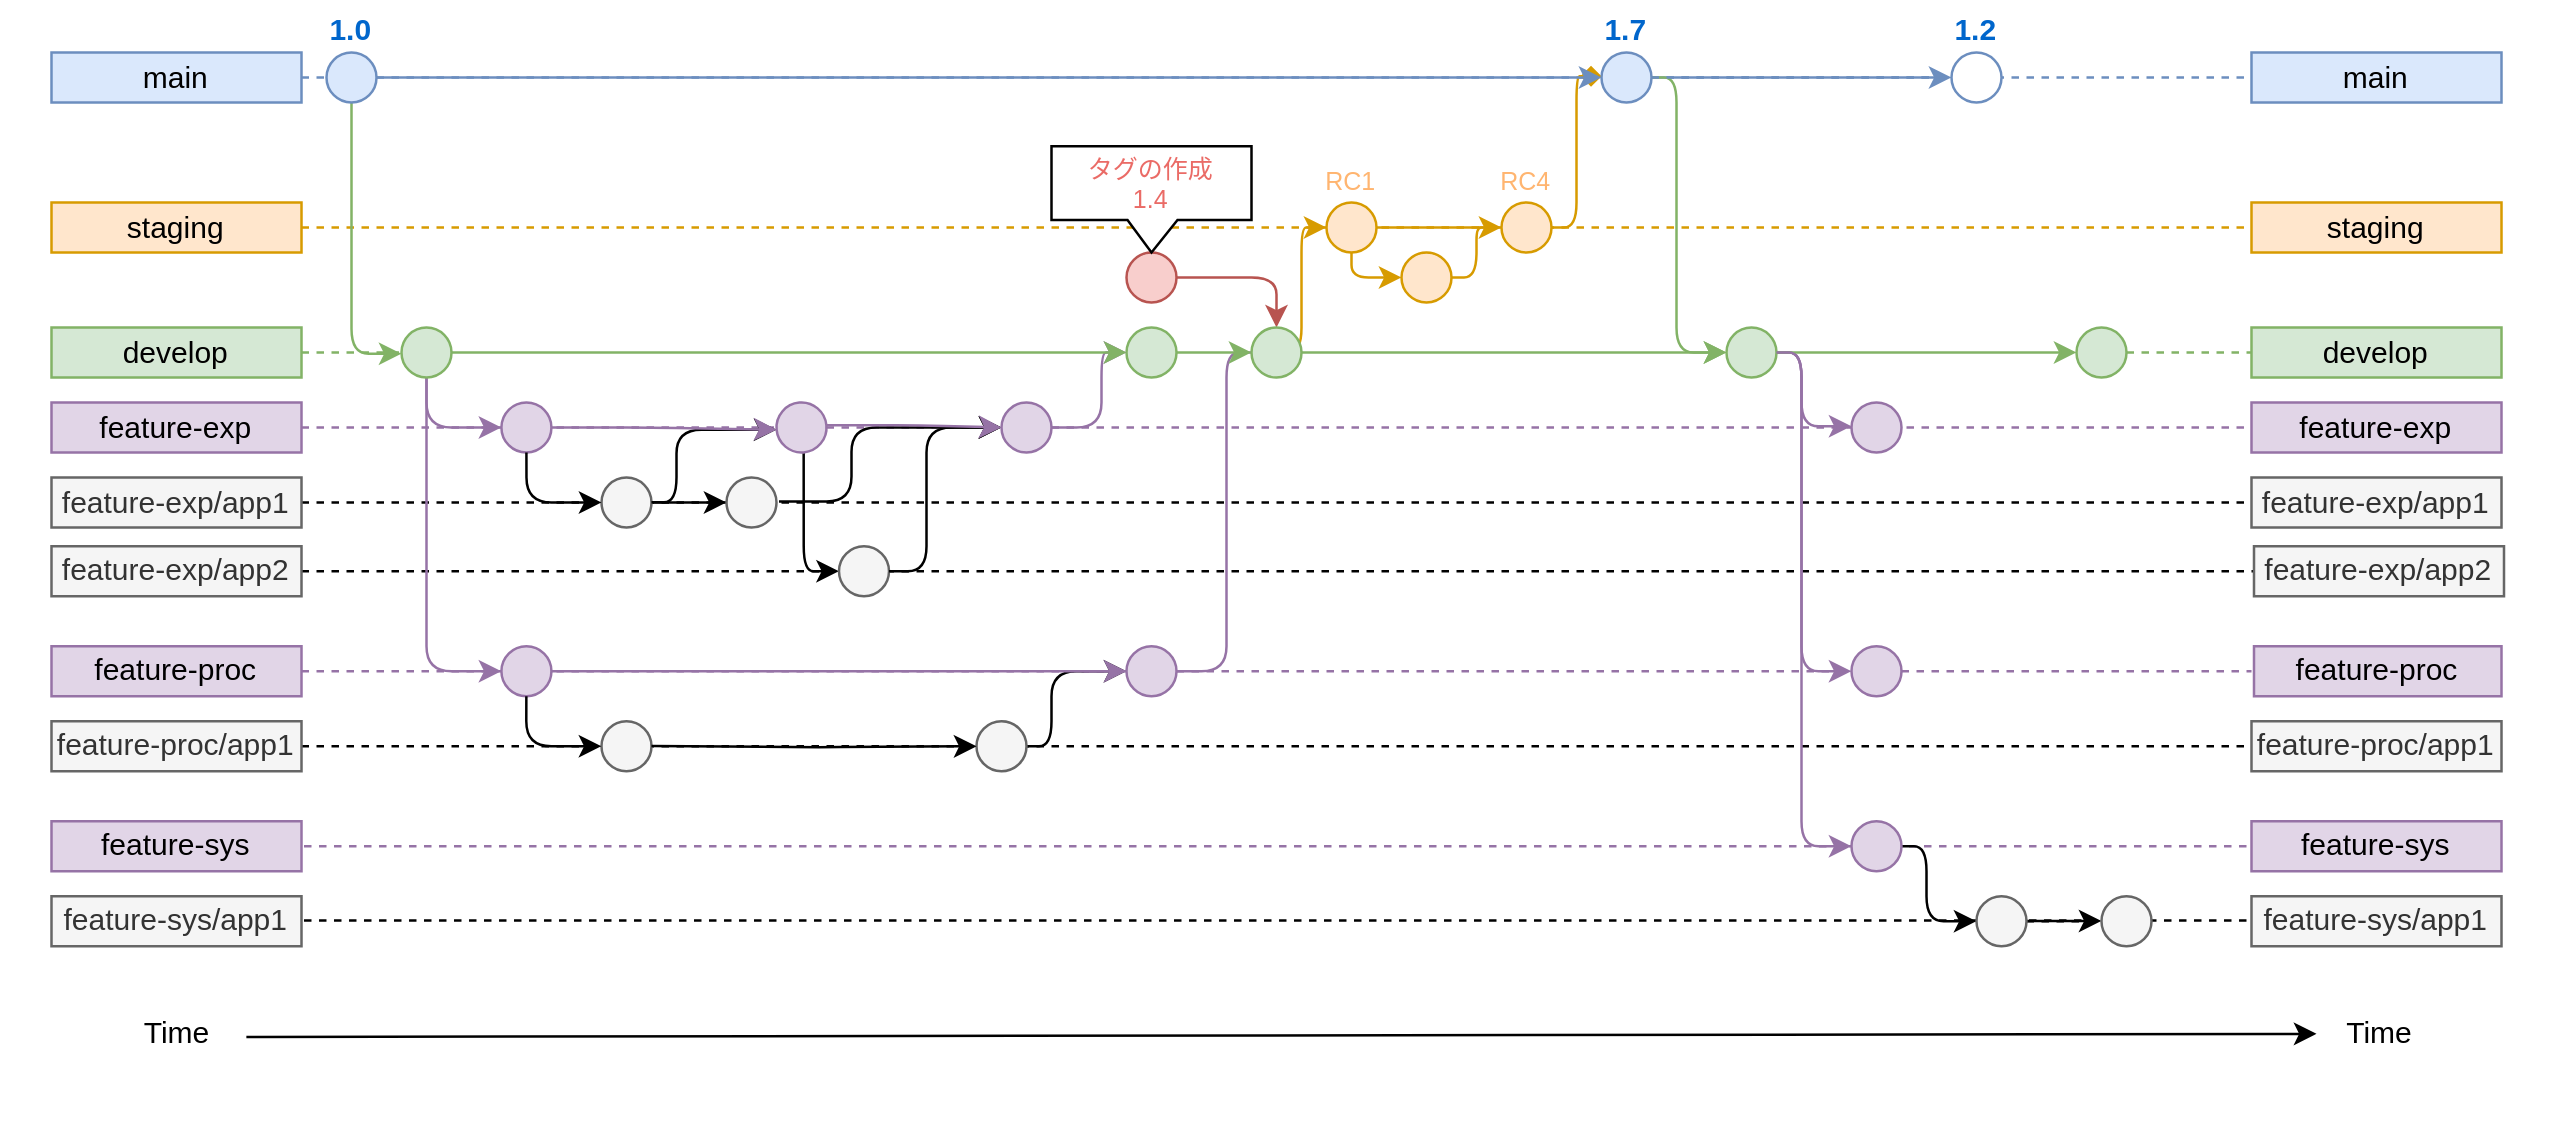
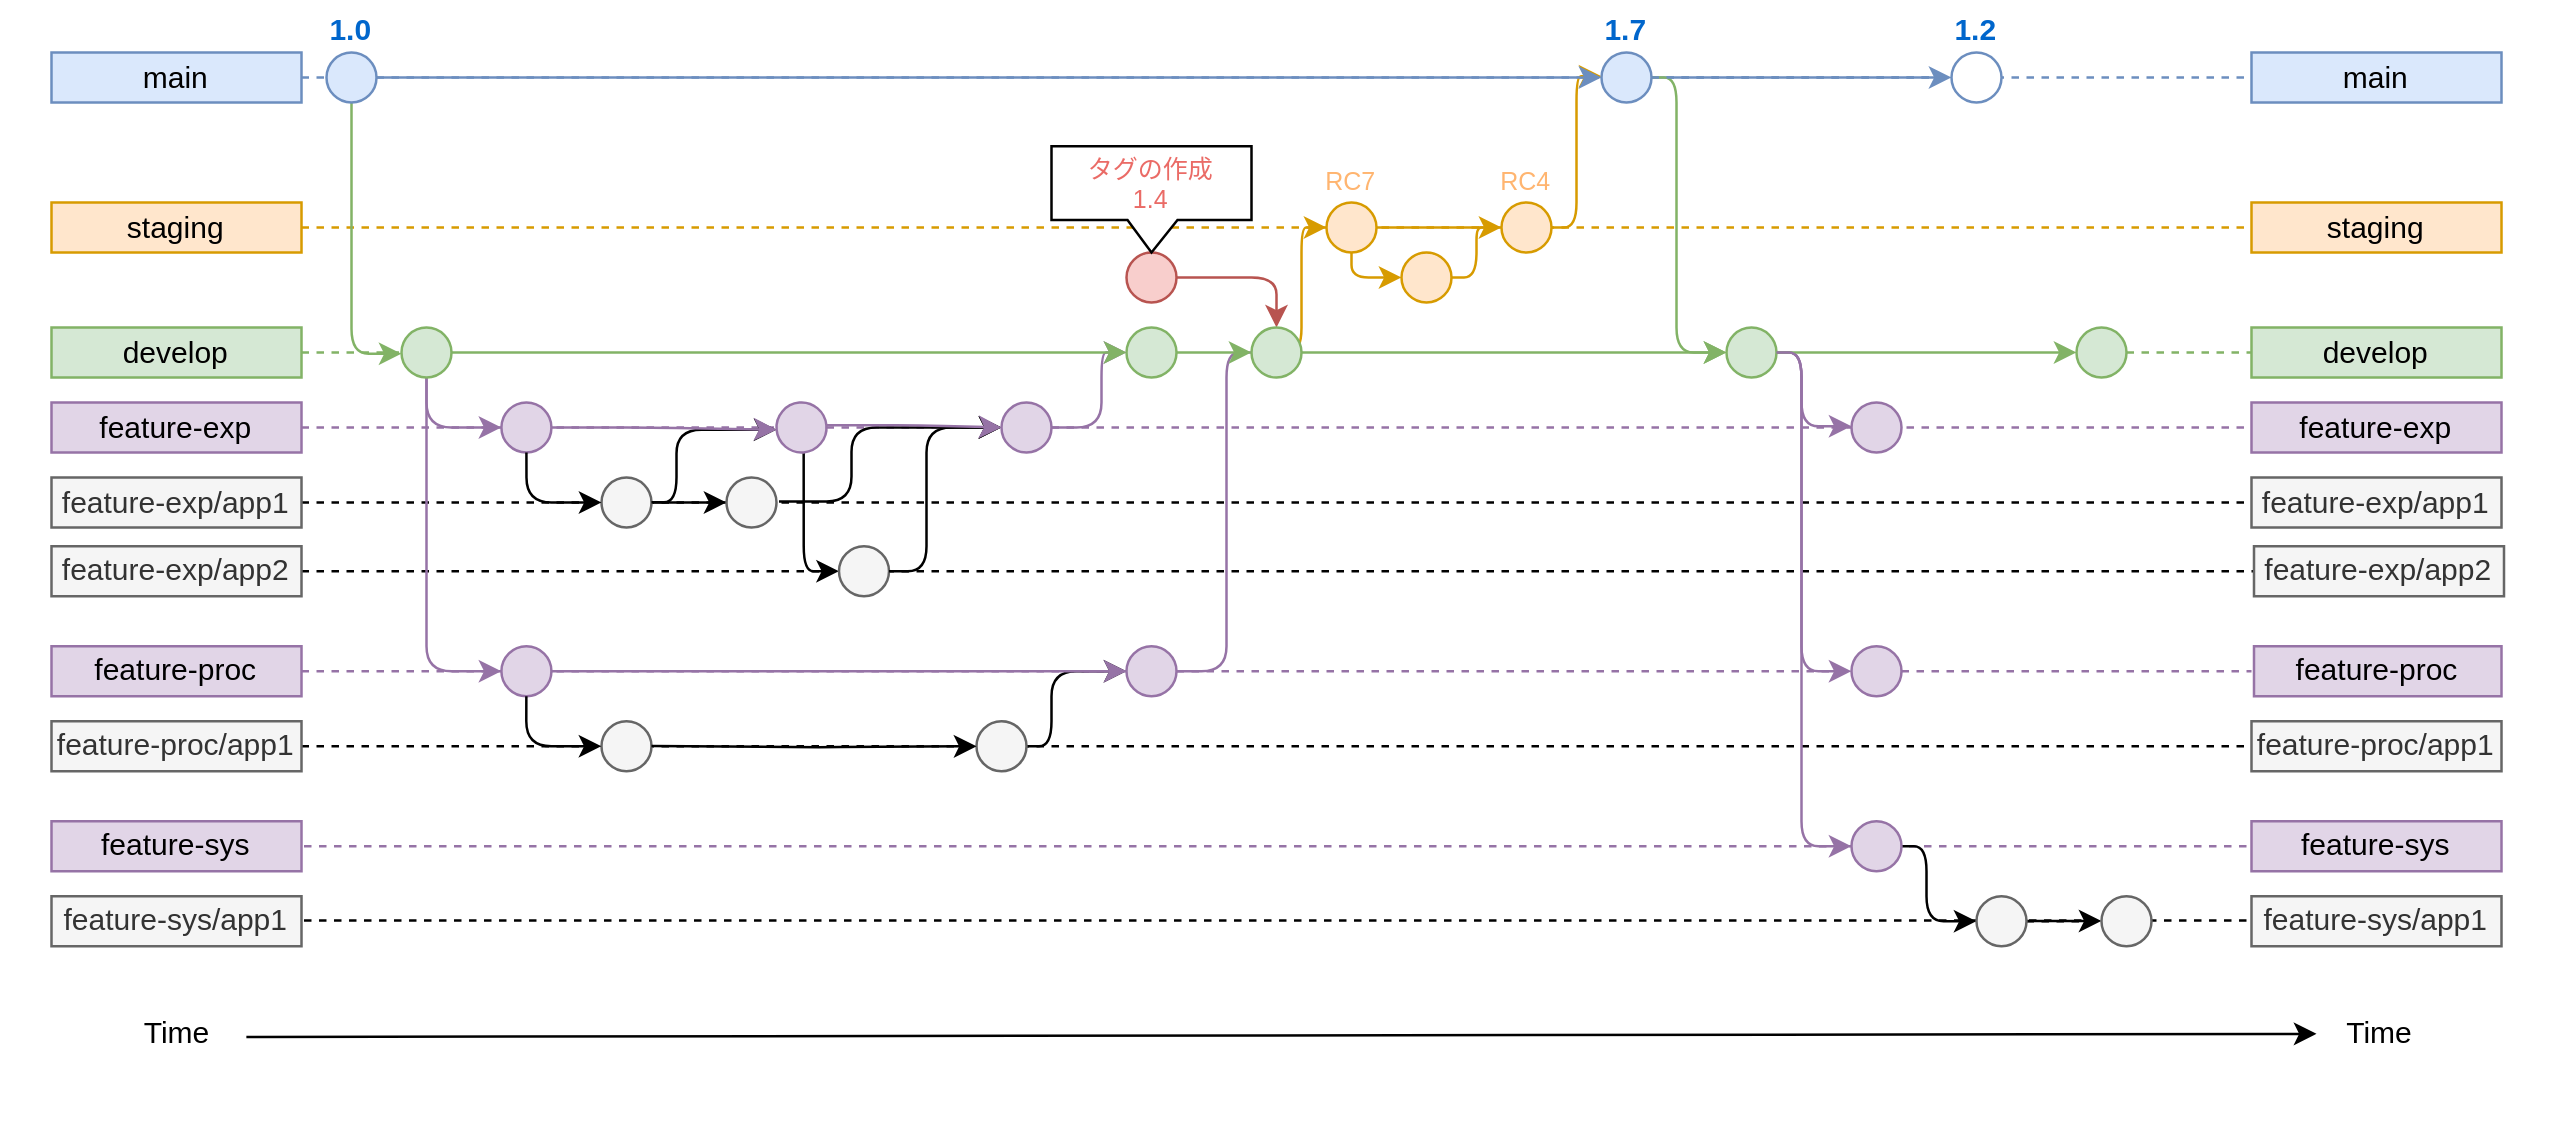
edge "RC4" -> "1.7": arrowhead diamond -> classic
node "RC1": label "RC1" -> "RC7"
